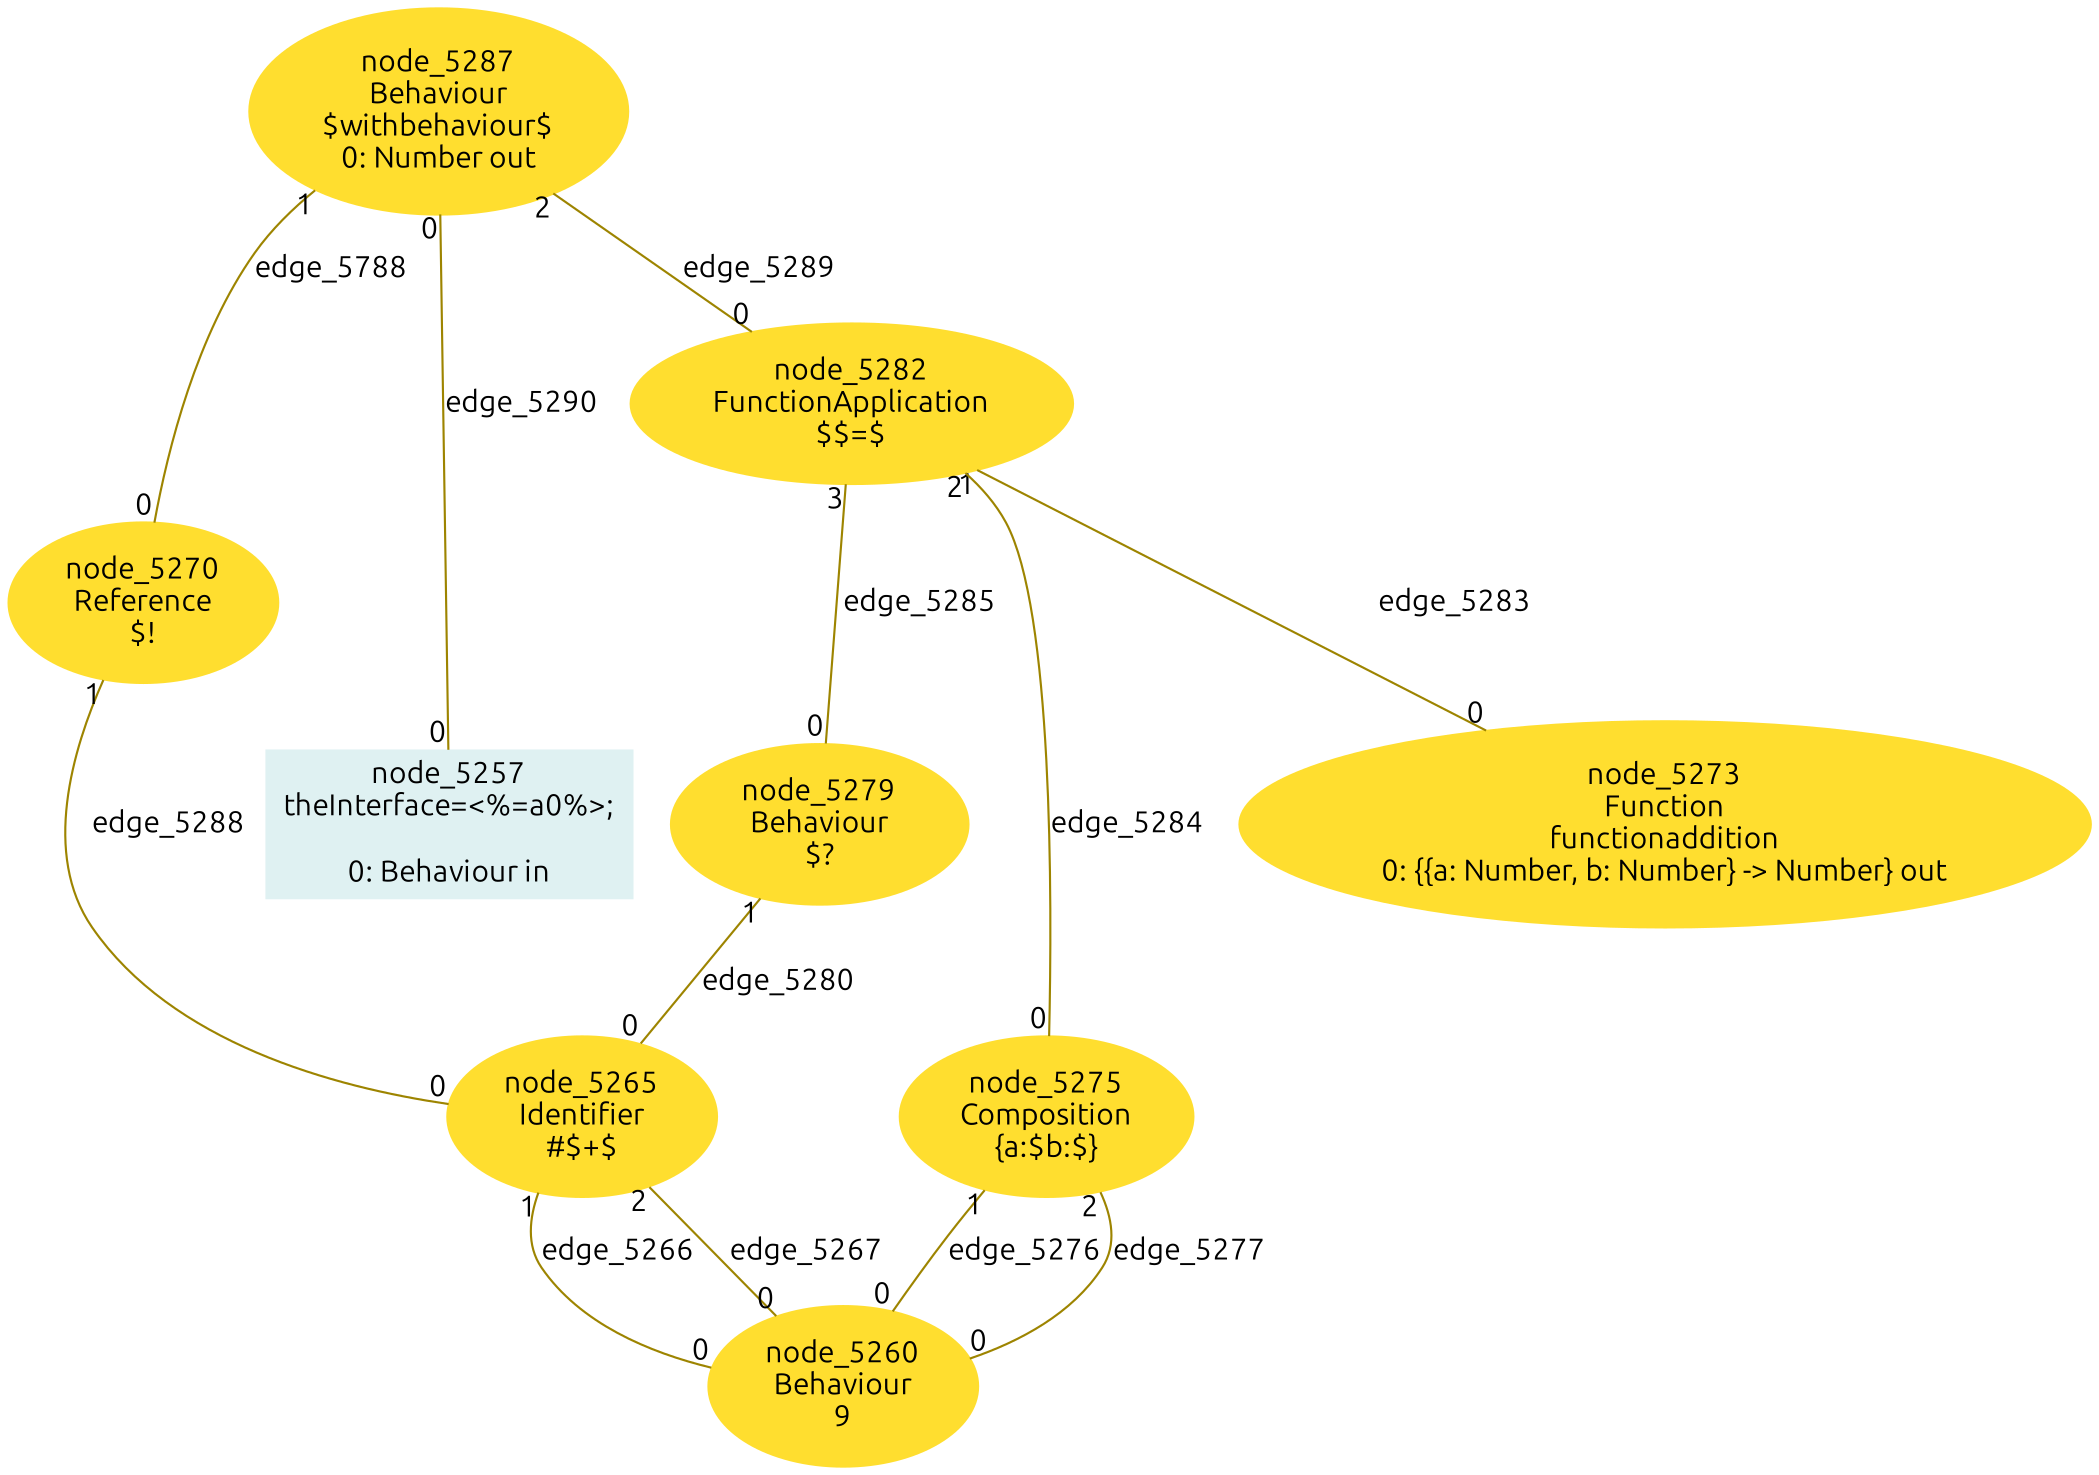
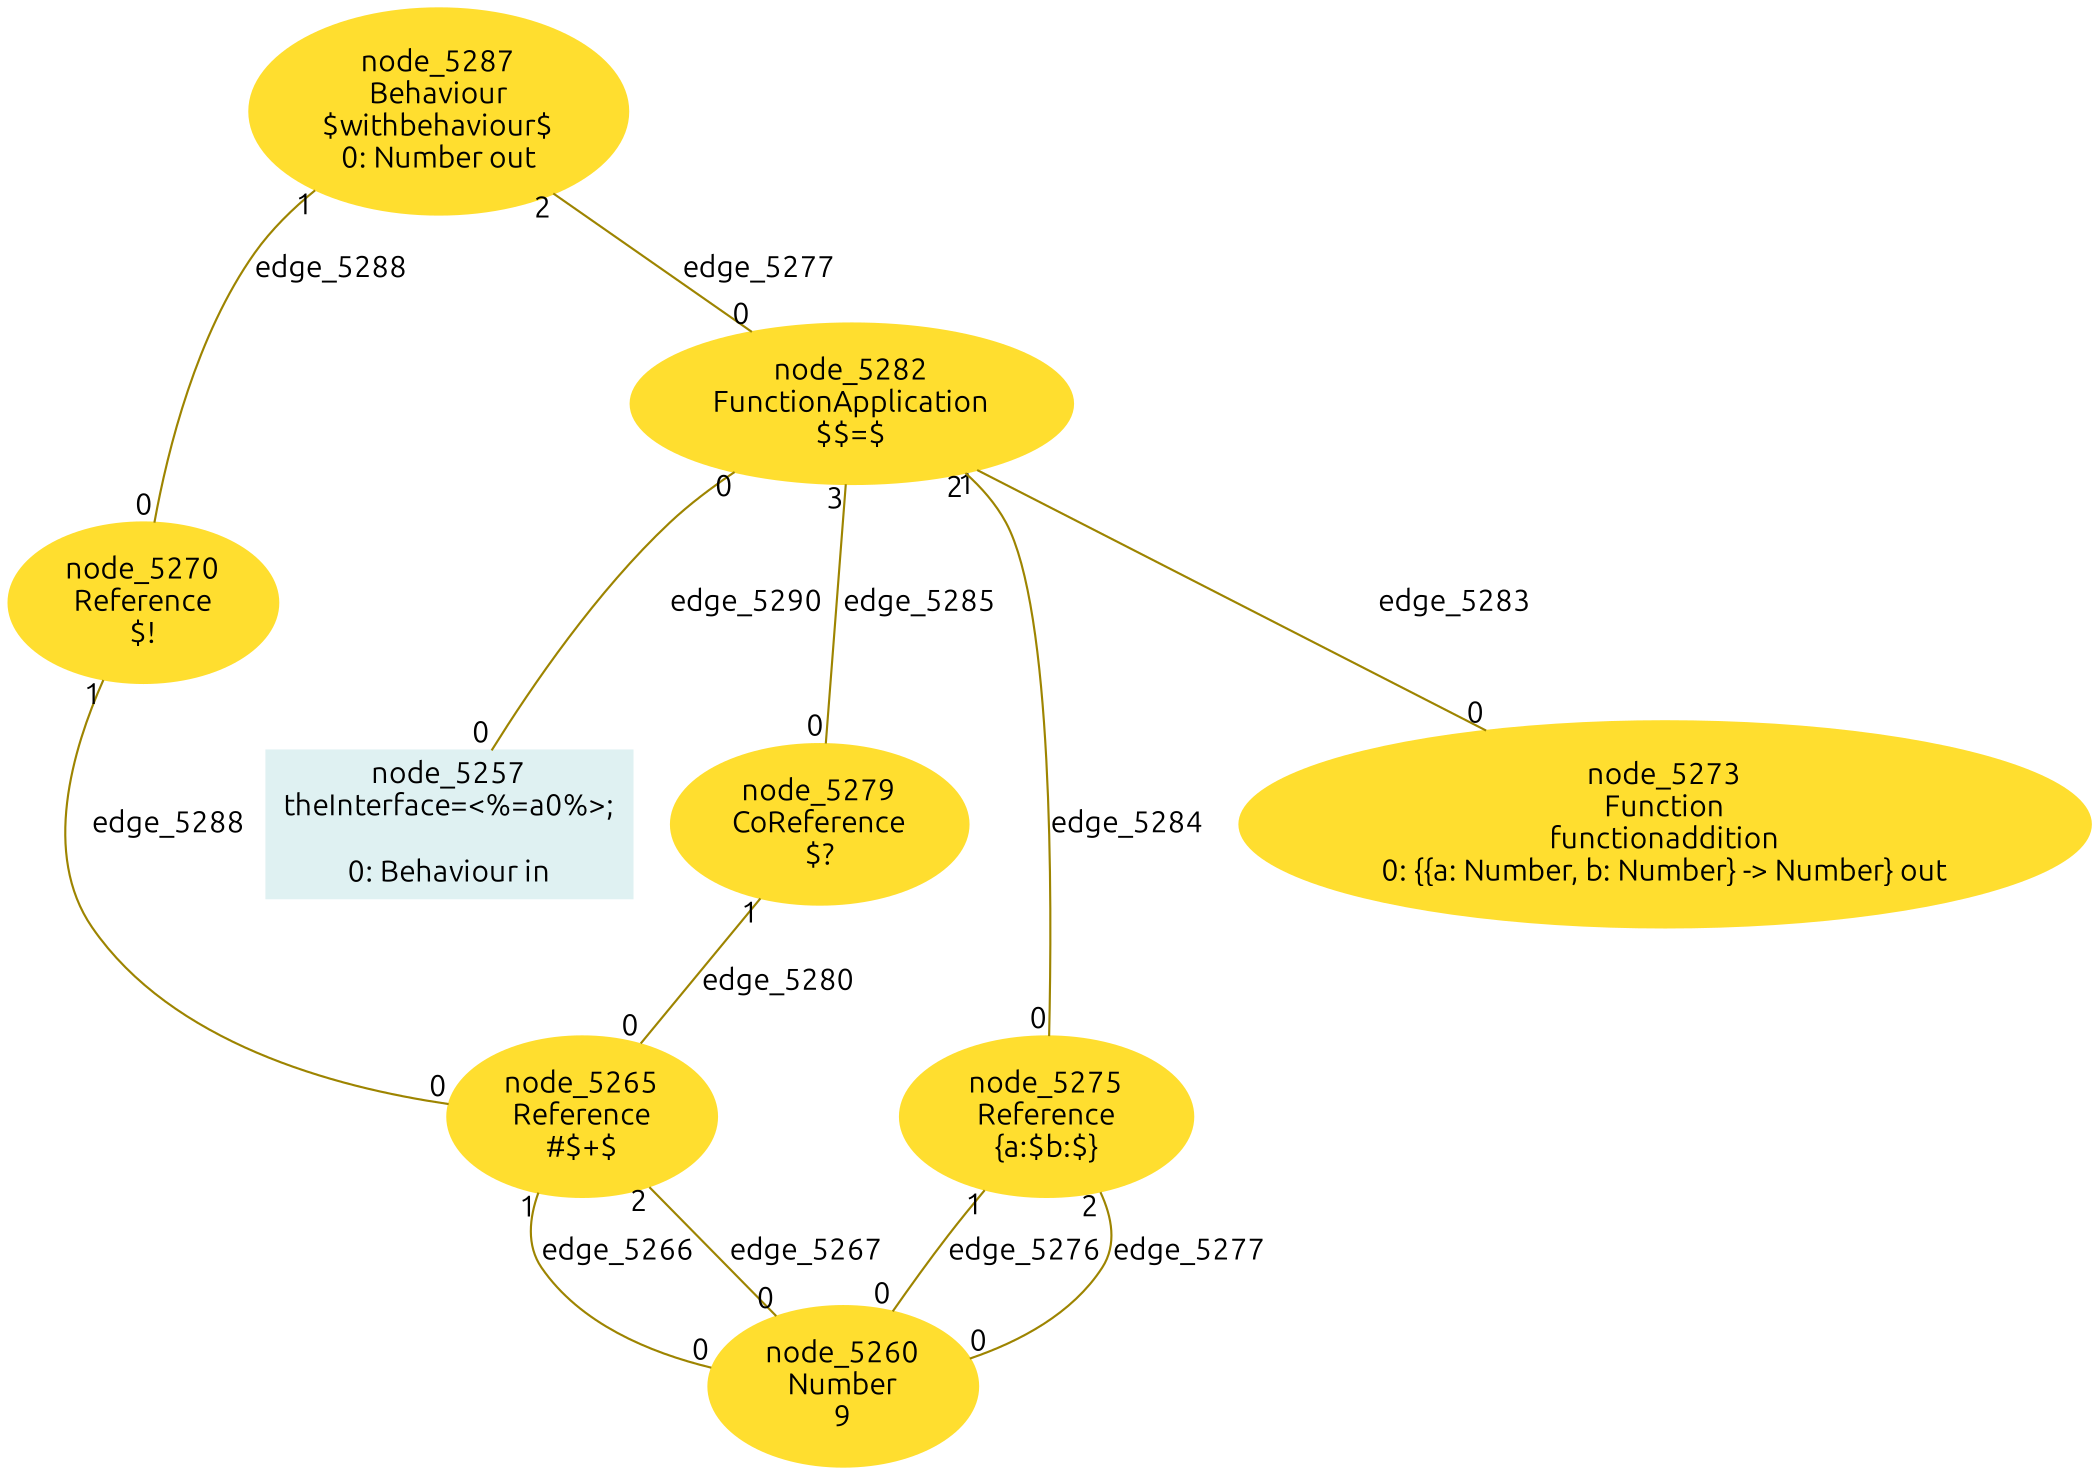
edge "node_5287 Behaviour $withbehaviour$ 0: Number out" -- "node_5270 Reference $!": label "edge_5788" -> "edge_5288"
edge "node_5287 Behaviour $withbehaviour$ 0: Number out" -- "node_5282 FunctionApplication $$=$": label "edge_5289" -> "edge_5277"
edge "node_5287 Behaviour $withbehaviour$ 0: Number out" -- "node_5257 theInterface=<%=a0%>; 0: Behaviour in": now "node_5282 FunctionApplication $$=$" -- "node_5257 theInterface=<%=a0%>; 0: Behaviour in"
node "node_5279 Behaviour $?": label "node_5279 Behaviour $?" -> "node_5279 CoReference $?"
node "node_5265 Identifier #$+$": label "node_5265 Identifier #$+$" -> "node_5265 Reference #$+$"
node "node_5275 Composition {a:$b:$}": label "node_5275 Composition {a:$b:$}" -> "node_5275 Reference {a:$b:$}"
node "node_5260 Behaviour 9": label "node_5260 Behaviour 9" -> "node_5260 Number 9"
